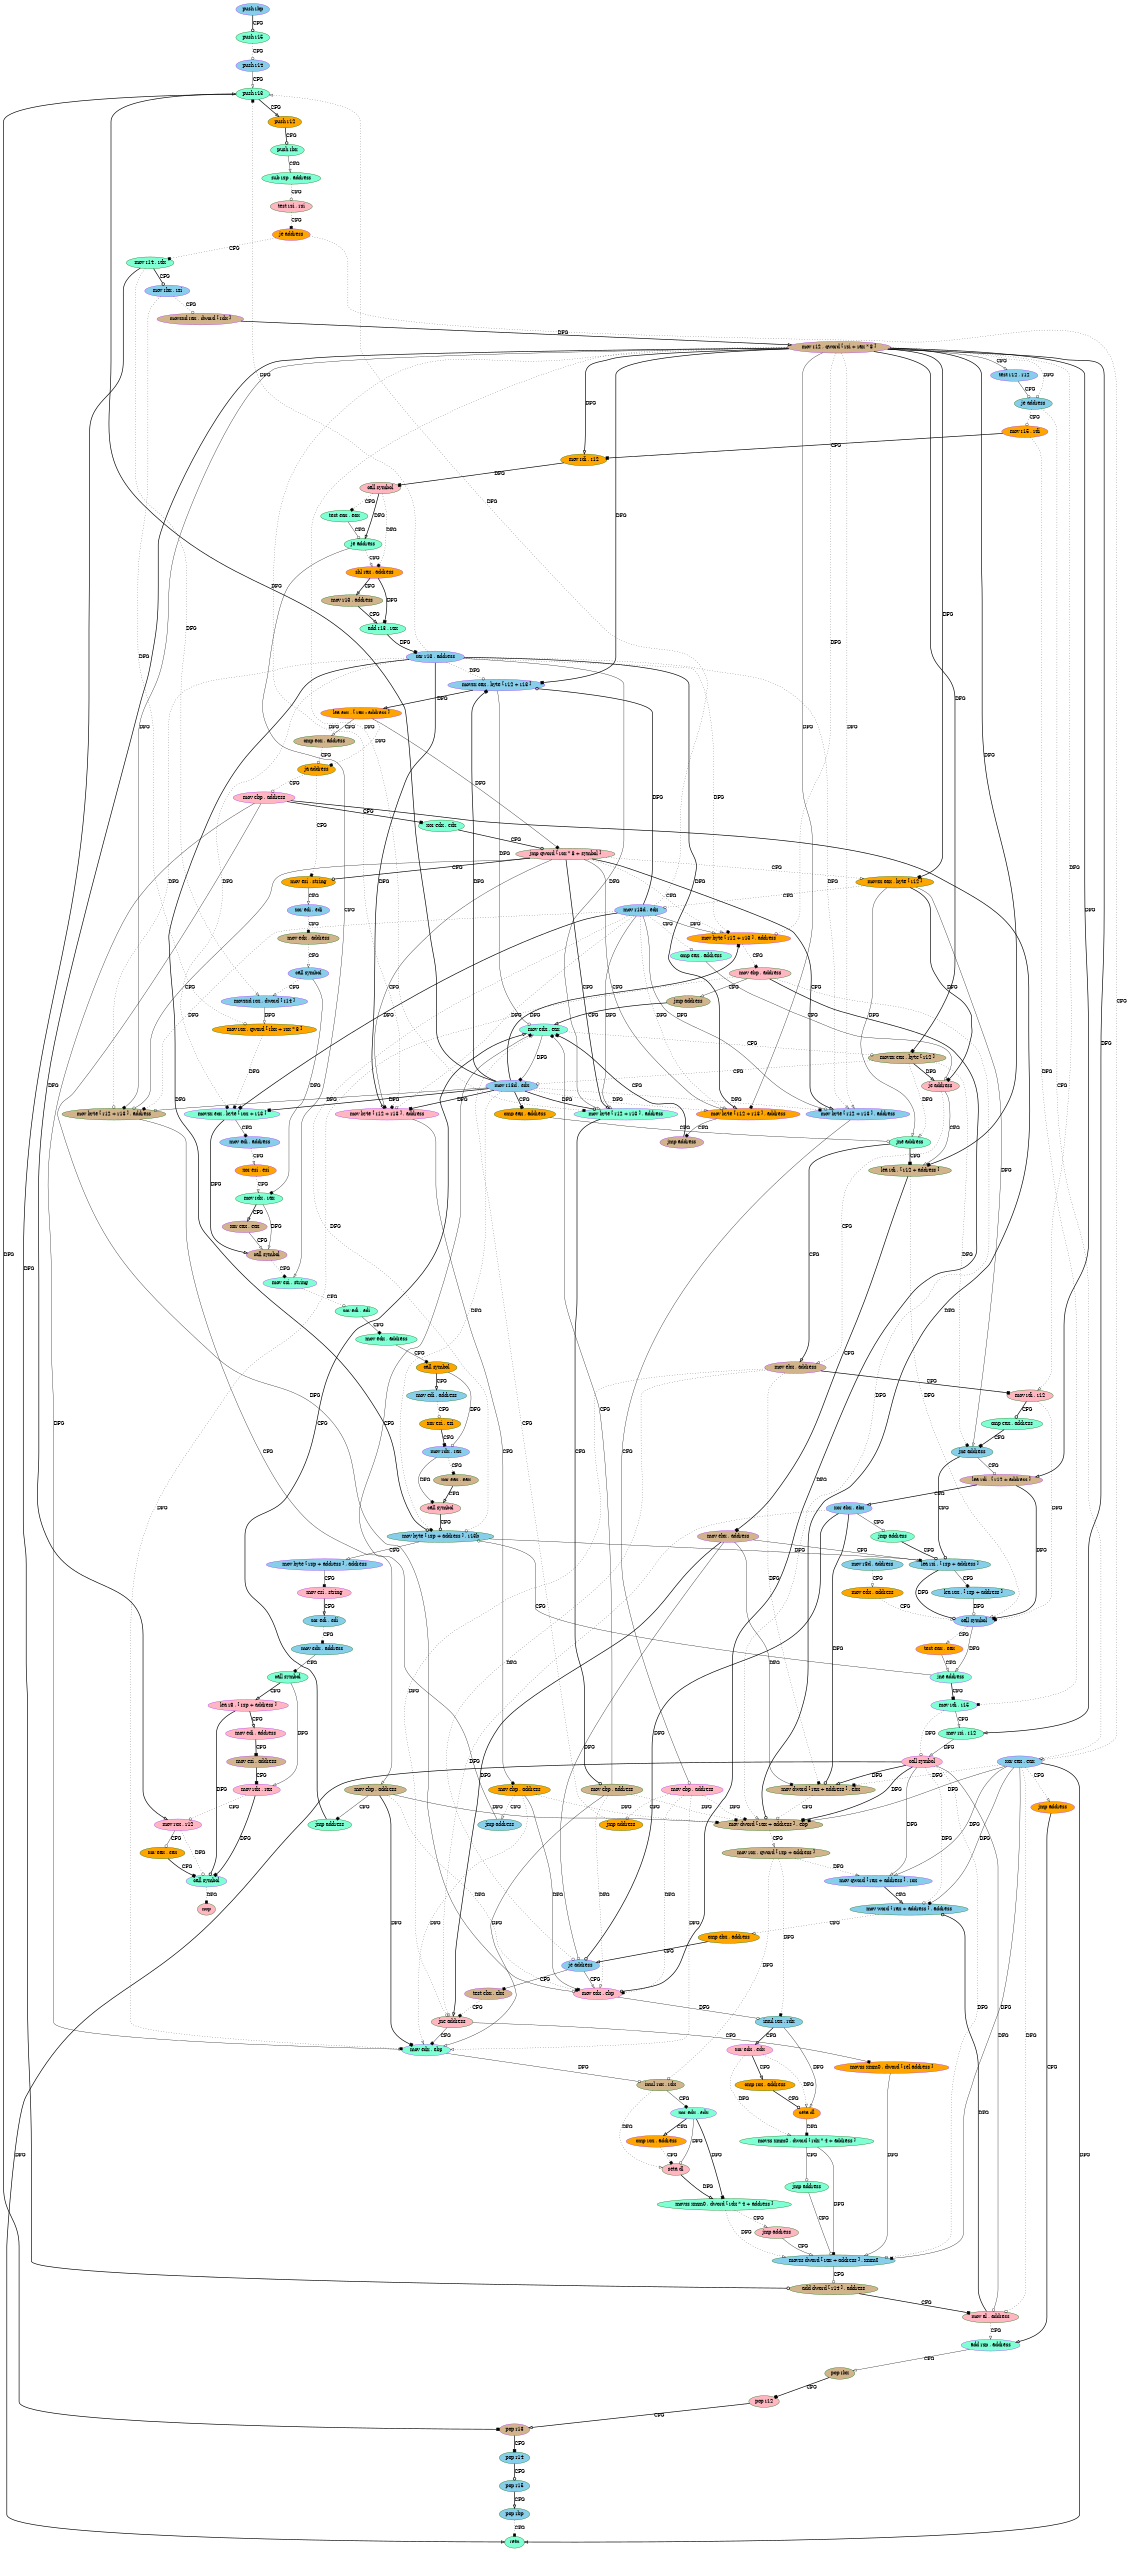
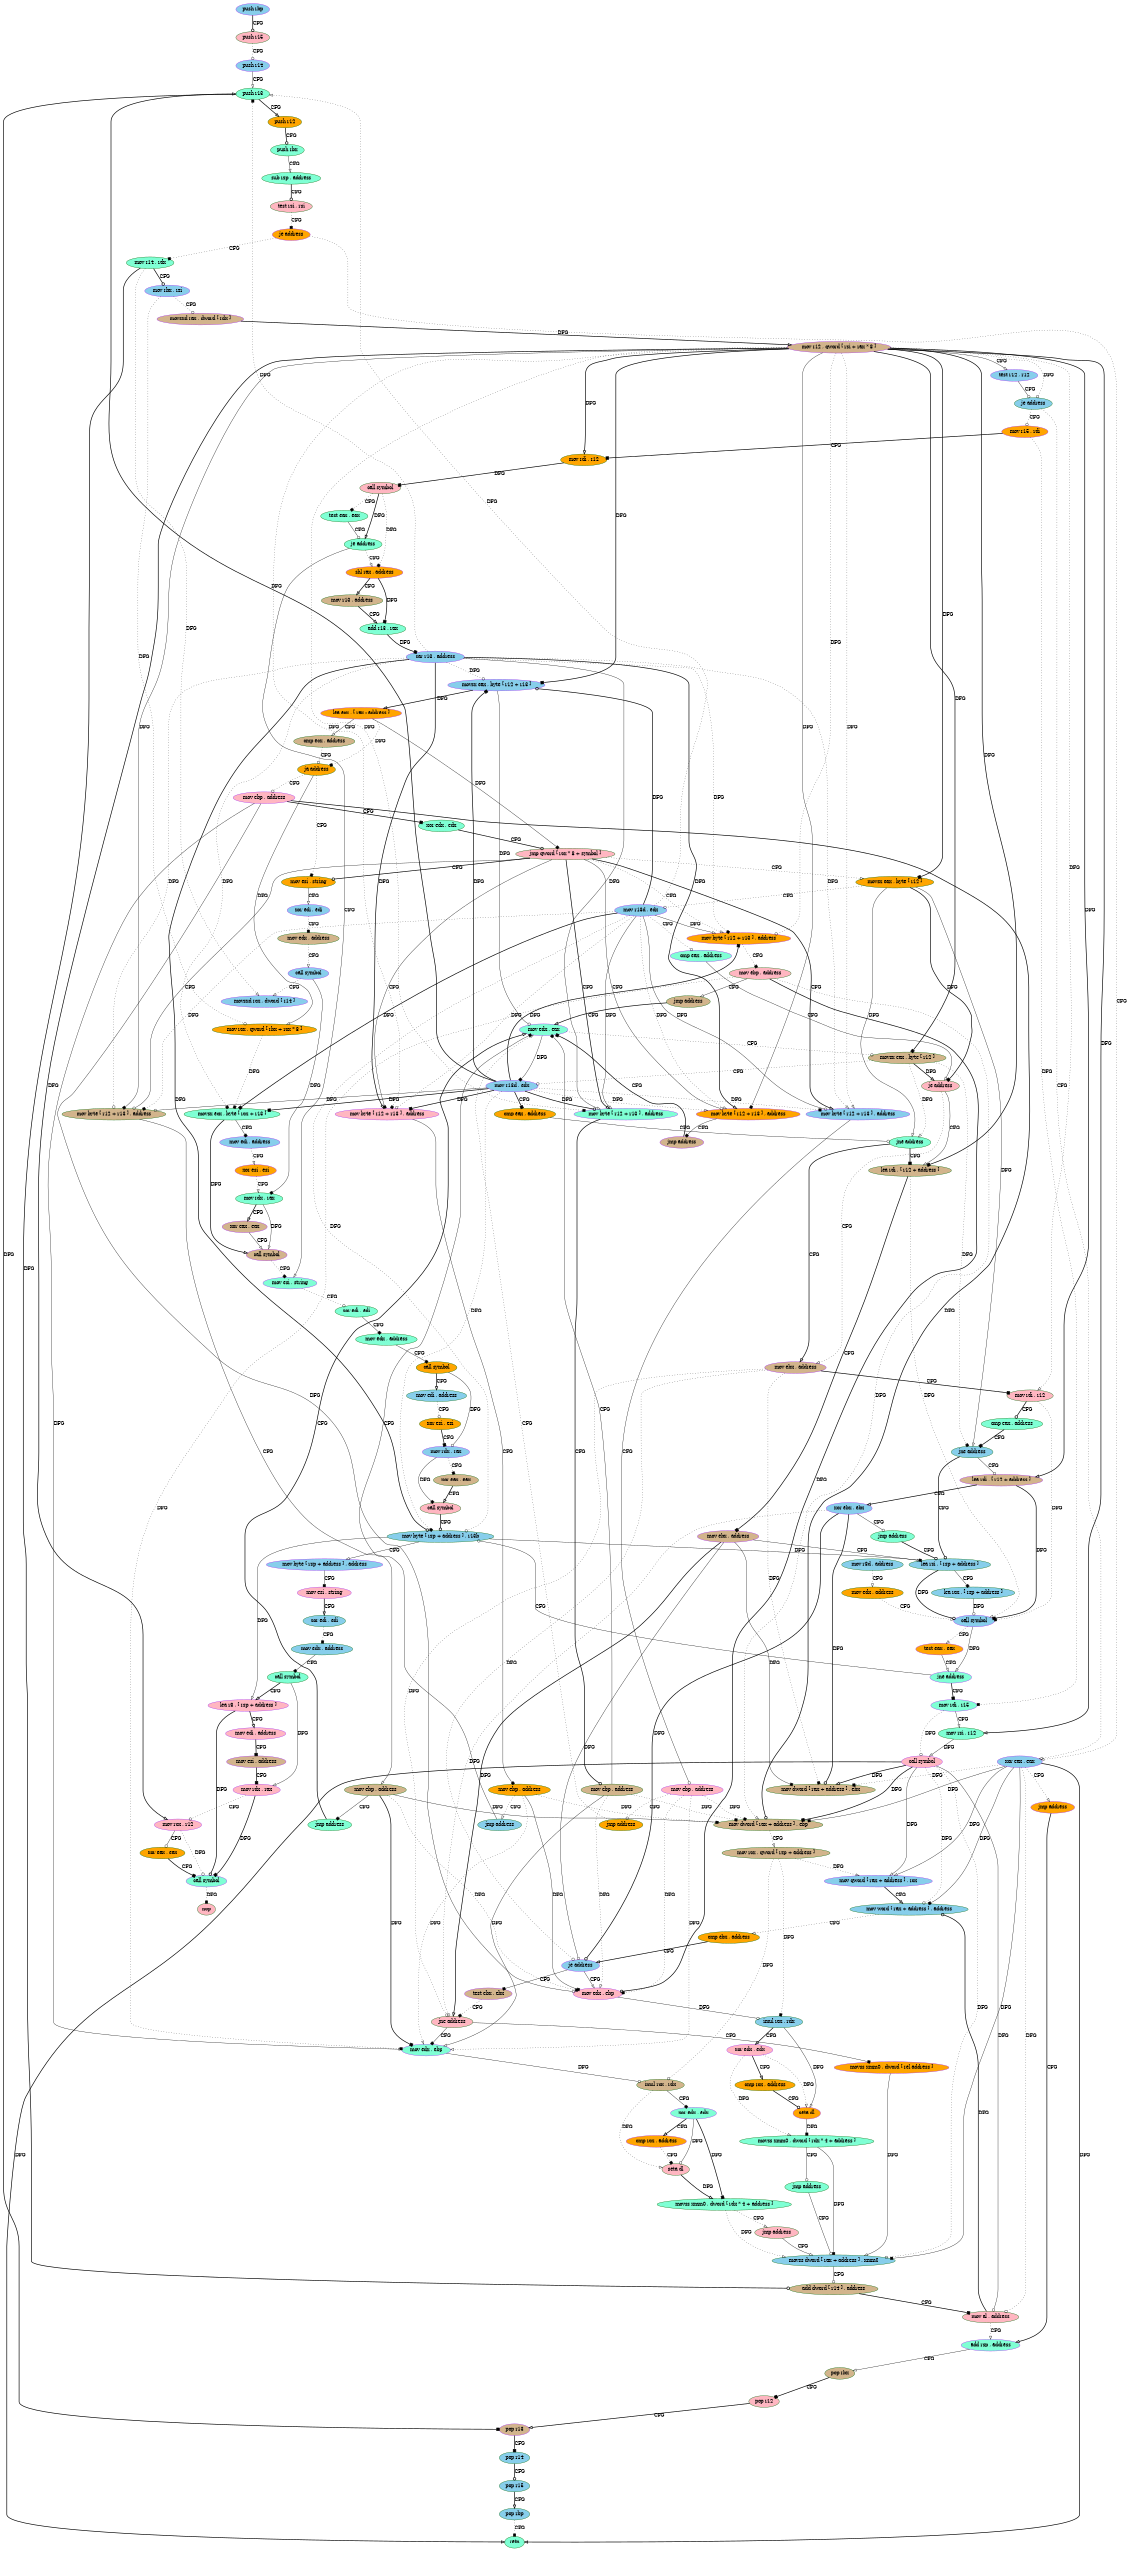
node "push r15": fillcolor aquamarine -> lightpink
edge "sub rsp , address" -> "test rsi , rsi": style dotted -> bold
edge "movsxd rcx , dword [ r14 ]" -> "mov rcx , qword [ rbx + rcx * 8 ]": now "ja address" -> "mov rcx , qword [ rbx + rcx * 8 ]"
node "movsx ecx , byte [ rcx + r13 ]": color purple -> darkgreen
edge "mov byte [ rsp + address ] , r13b" -> "lea r8 , [ rsp + address ]": added, label "DFG"
edge "mov dword [ rax + address ] , ebx" -> "mov dword [ rax + address ] , ebp": removed, label "CFG"
